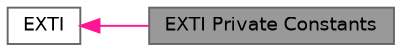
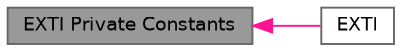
edge "EXTI Private Constants" -> "EXTI": reversed
